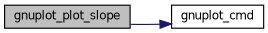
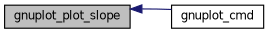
edge "gnuplot_plot_slope" -> "gnuplot_cmd": reversed
